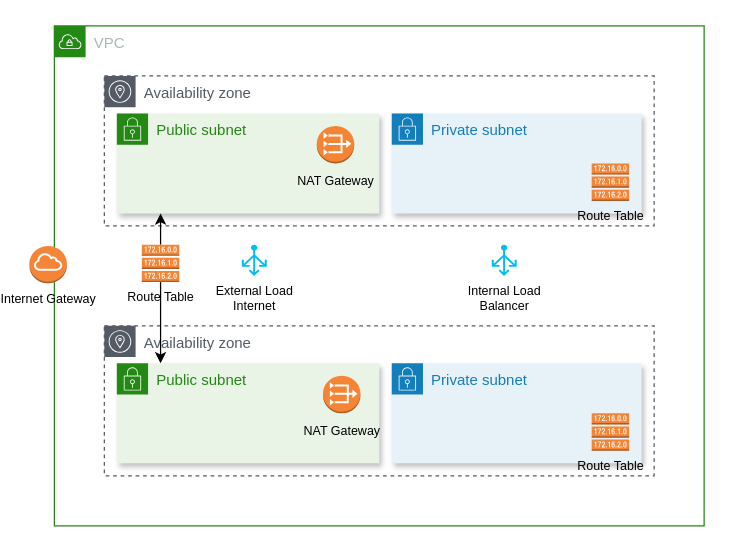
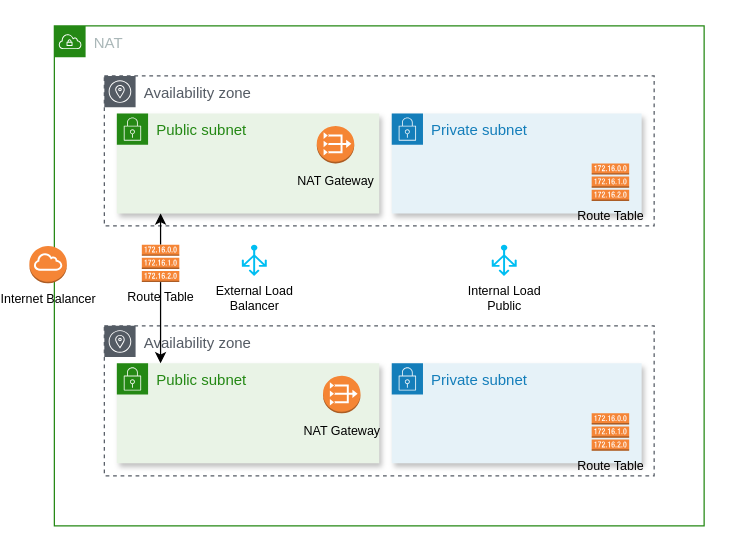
node "VPC": label "VPC" -> "NAT"
node "Internet Gateway": label "Internet Gateway" -> "Internet Balancer"
node "External Load Internet": label "External Load Internet" -> "External Load Balancer"
node "Internal Load Balancer": label "Internal Load Balancer" -> "Internal Load Public"
